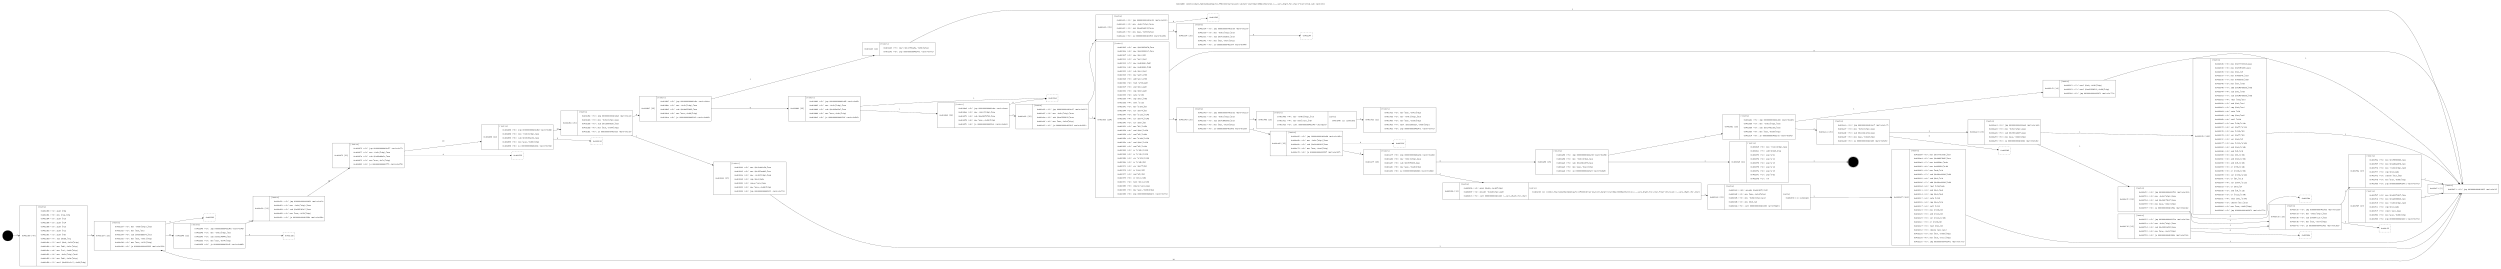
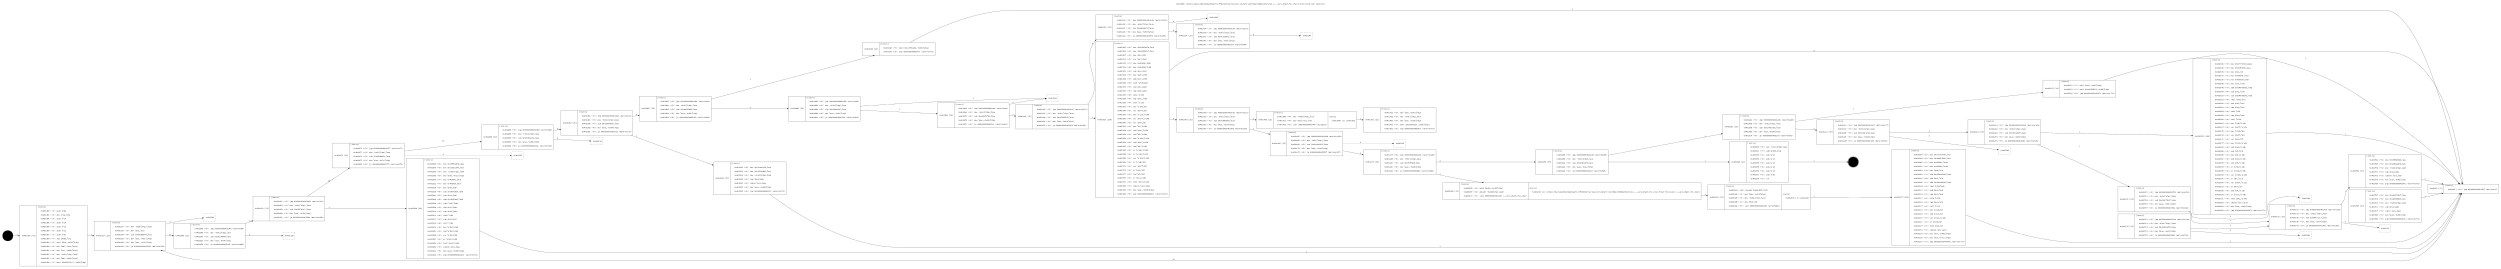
node "0x40238b [94]": added
